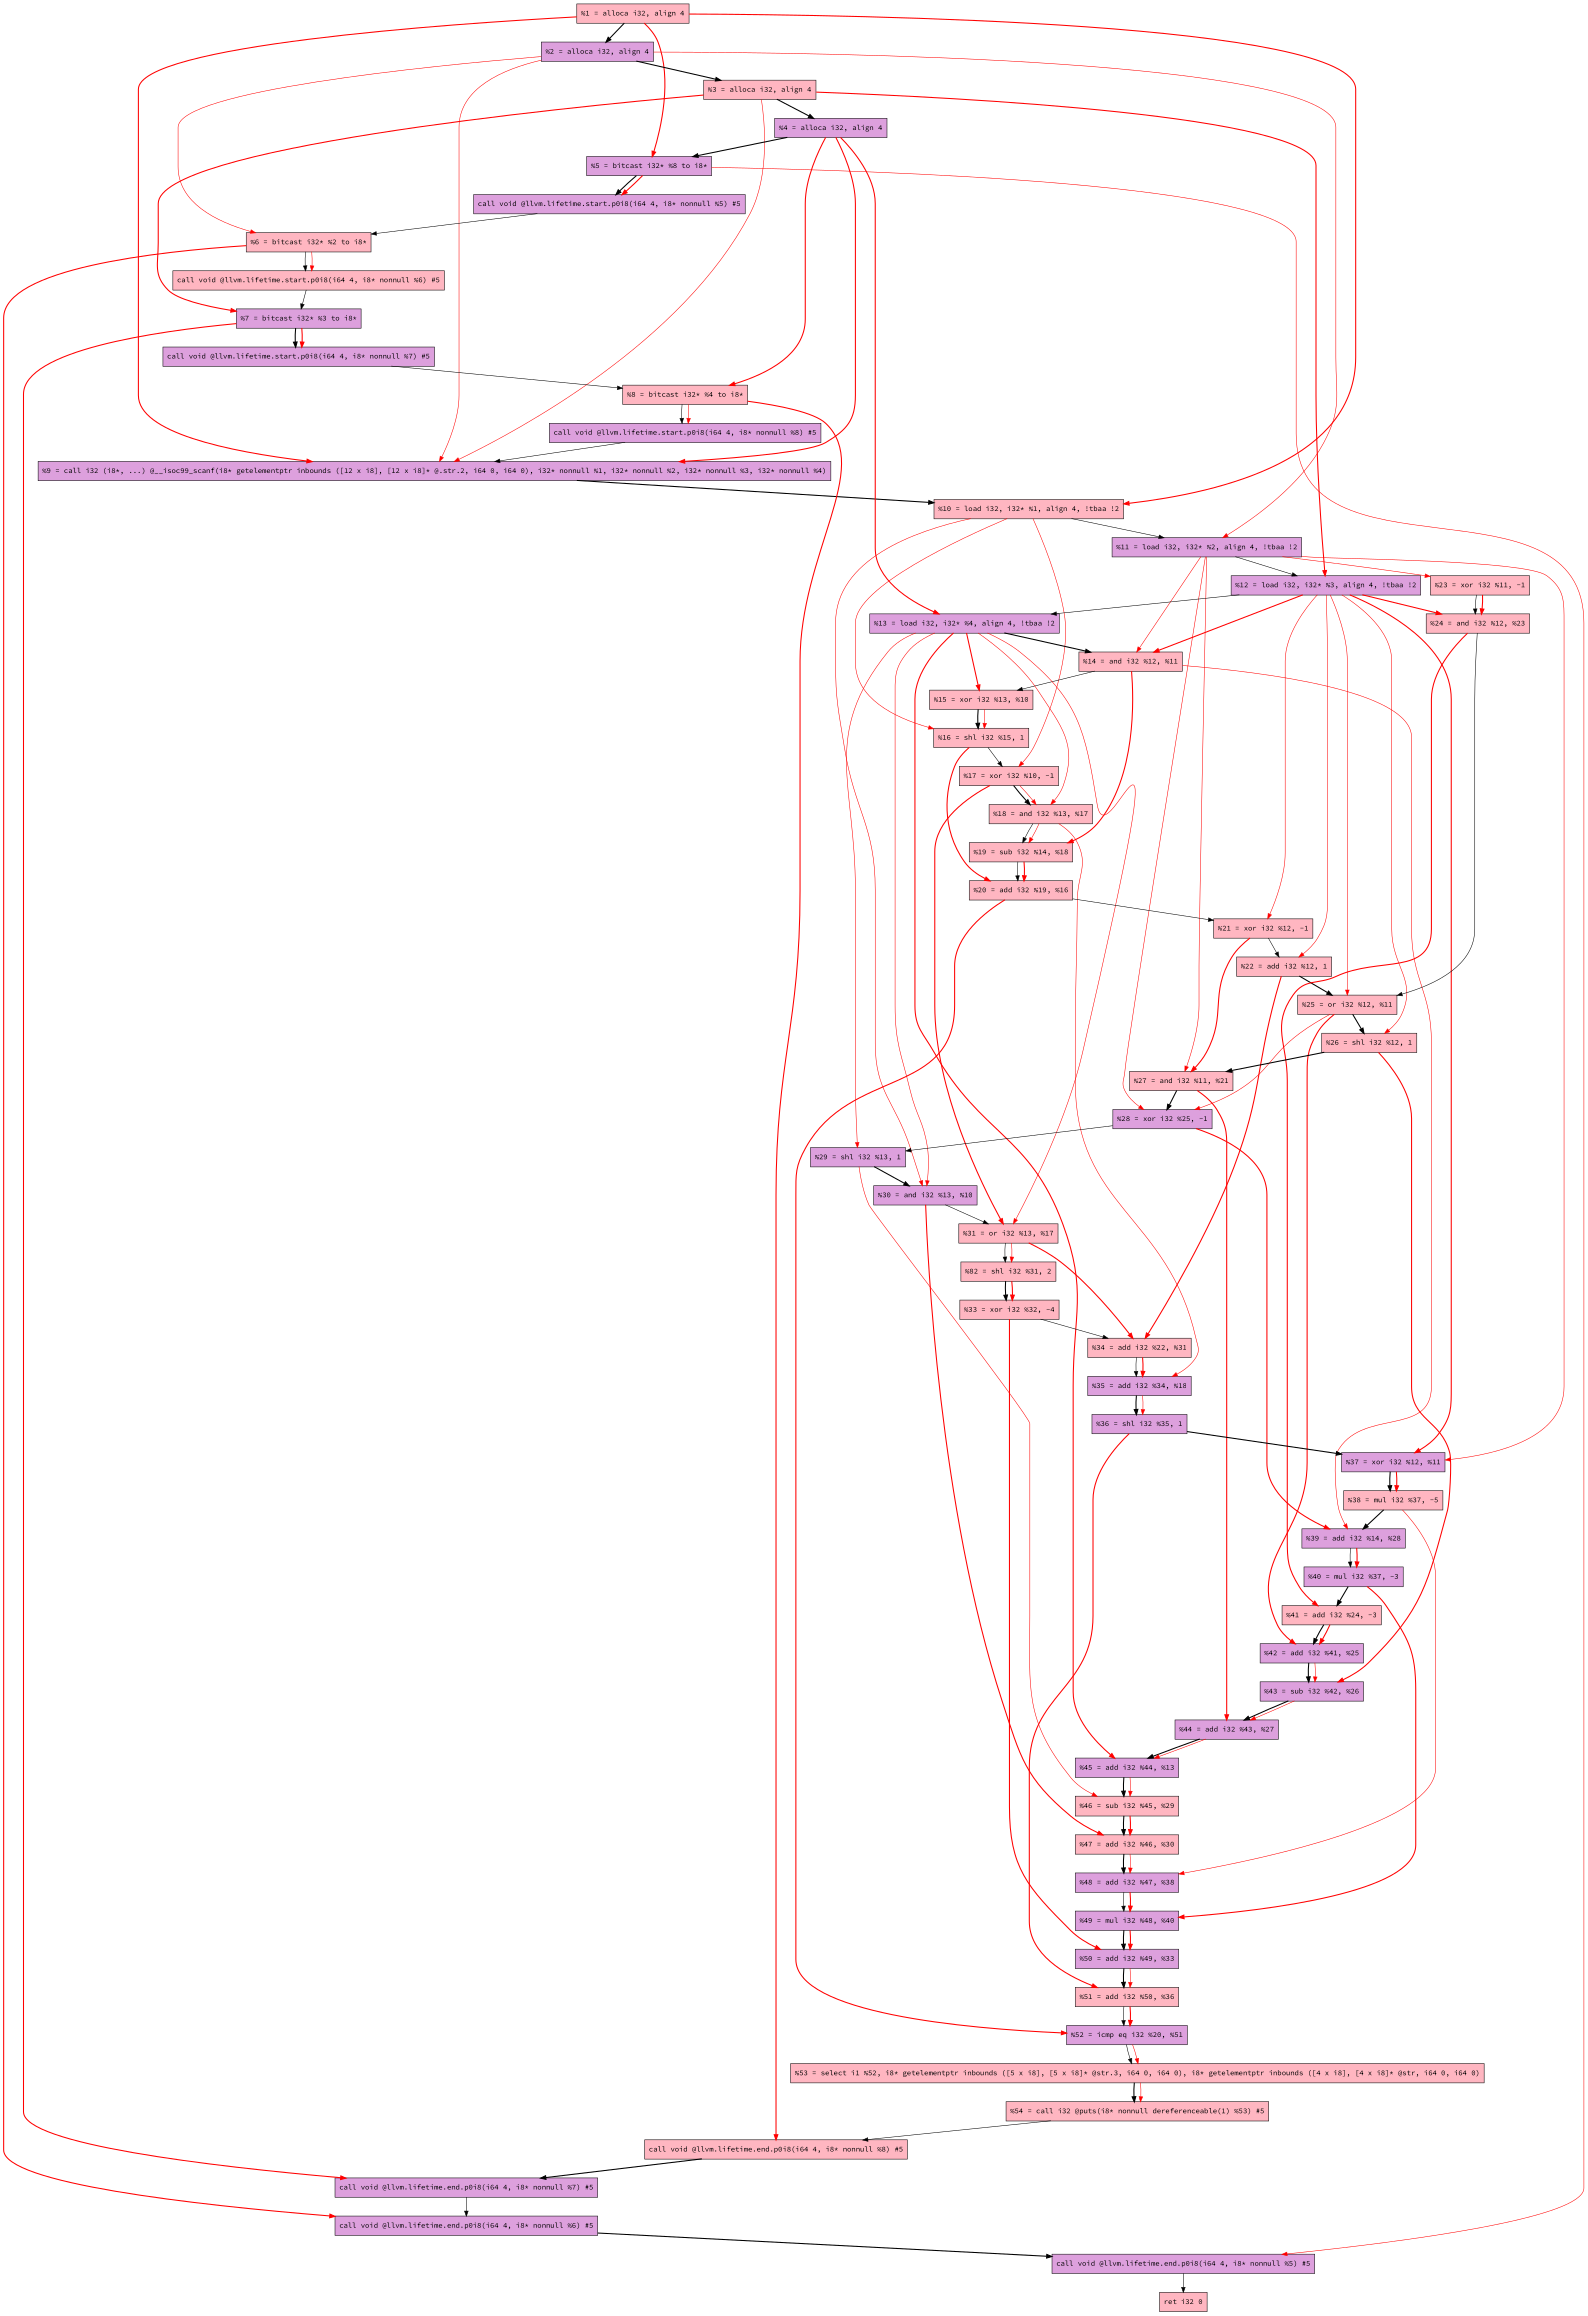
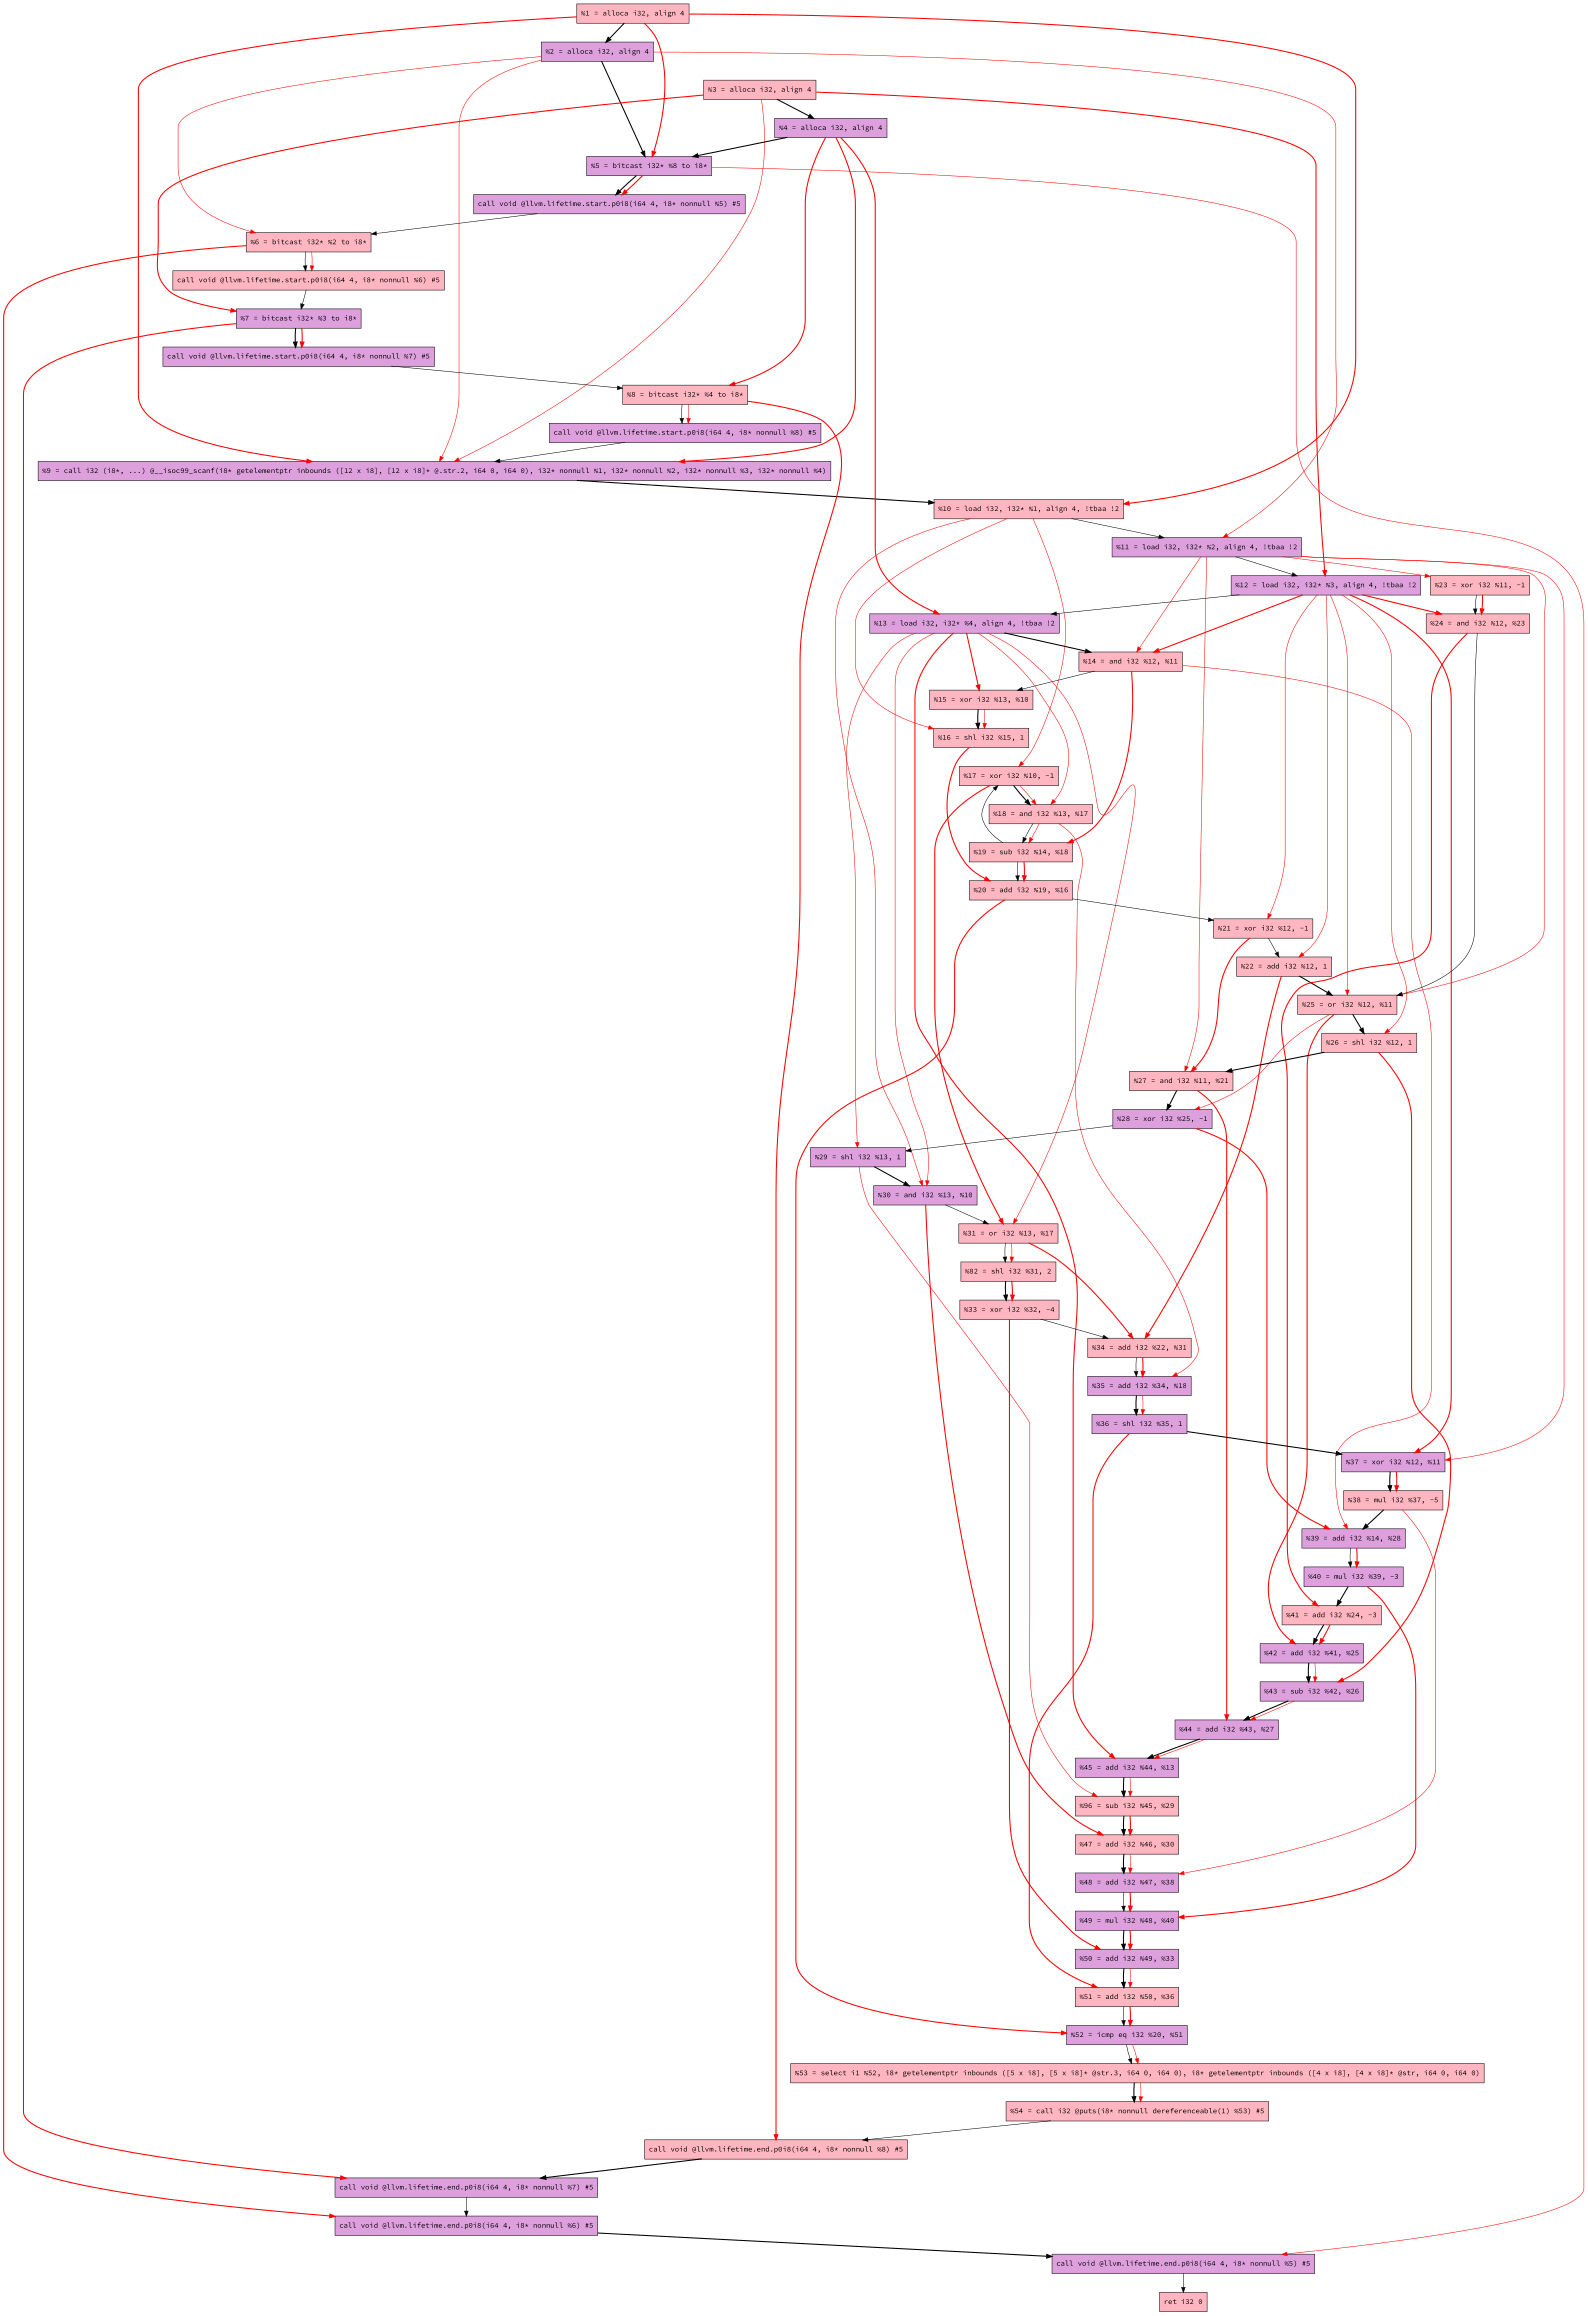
edge "%2 = alloca i32, align 4" -> "%3 = alloca i32, align 4": now "%2 = alloca i32, align 4" -> "%5 = bitcast i32* %8 to i8*"
edge "%16 = shl i32 %15, 1" -> "%17 = xor i32 %10, -1": now "%19 = sub i32 %14, %18" -> "%17 = xor i32 %10, -1"
edge "%11 = load i32, i32* %2, align 4, !tbaa !2" -> "%28 = xor i32 %25, -1": now "%11 = load i32, i32* %2, align 4, !tbaa !2" -> "%25 = or i32 %12, %11"
node "%40 = mul i32 %37, -3": label "%40 = mul i32 %37, -3" -> "%40 = mul i32 %39, -3"
node "%46 = sub i32 %45, %29": label "%46 = sub i32 %45, %29" -> "%96 = sub i32 %45, %29"
